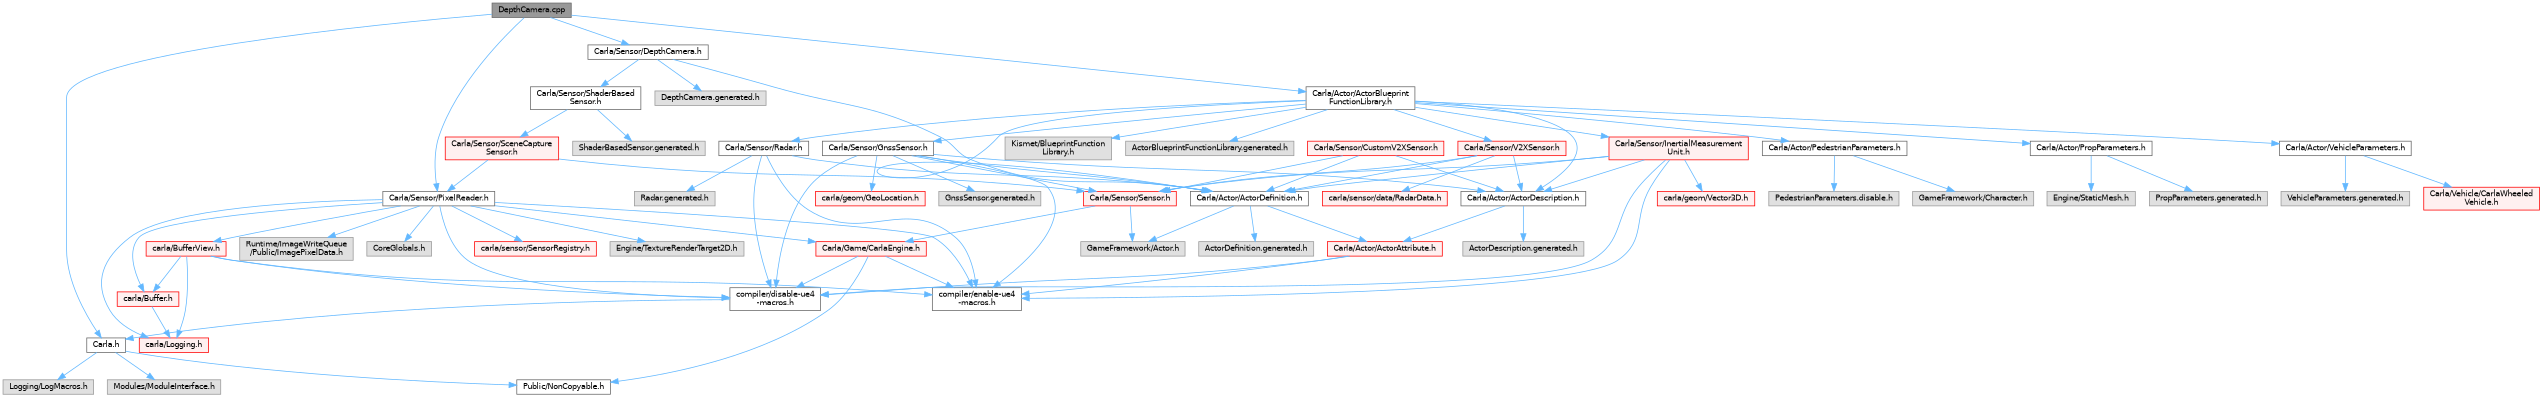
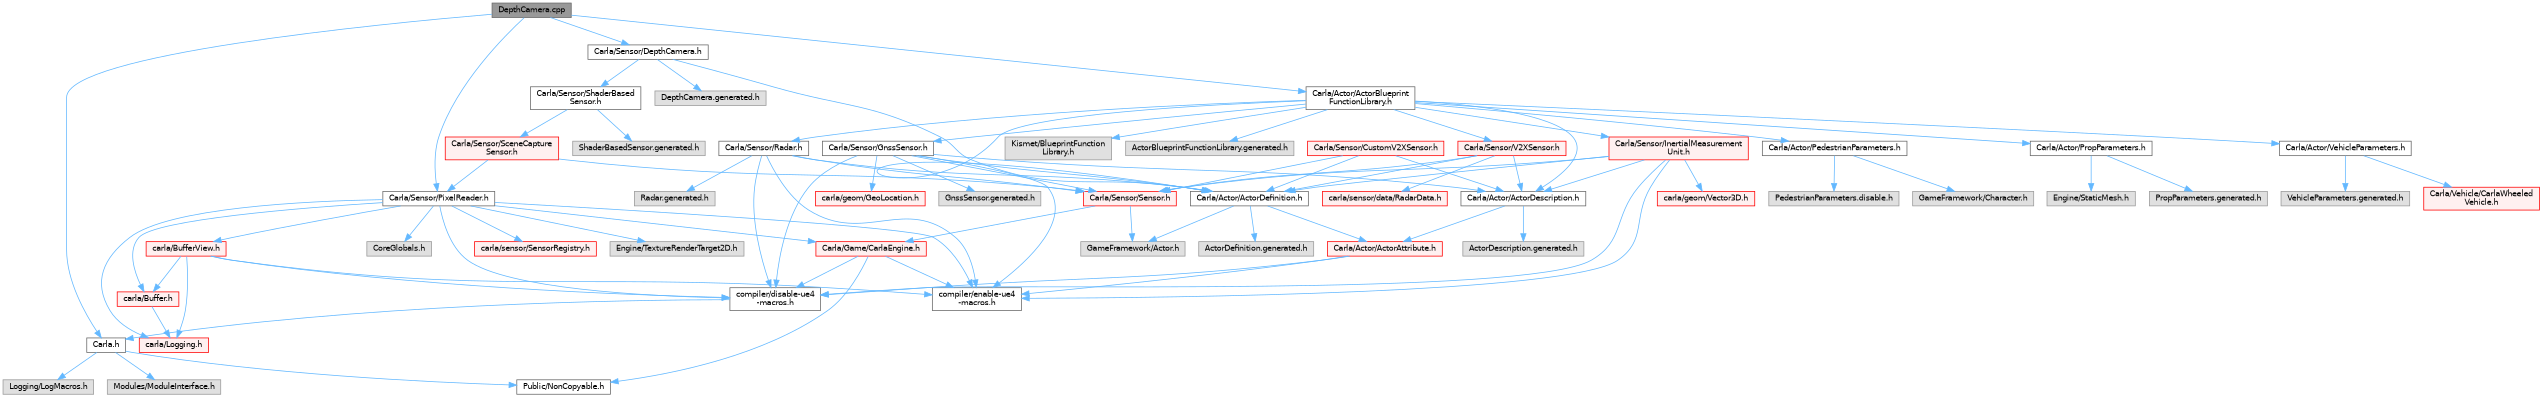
edge "Carla/Sensor/Radar.h" -> "Carla/Sensor/Sensor.h": added
node "Runtime/ImageWriteQueue /Public/ImagePixelData.h": removed
